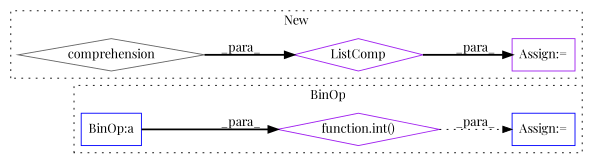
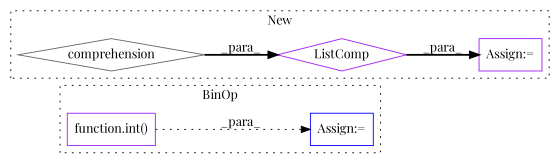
node "BinOp:a": removed
node "function.int()": shape diamond -> box
